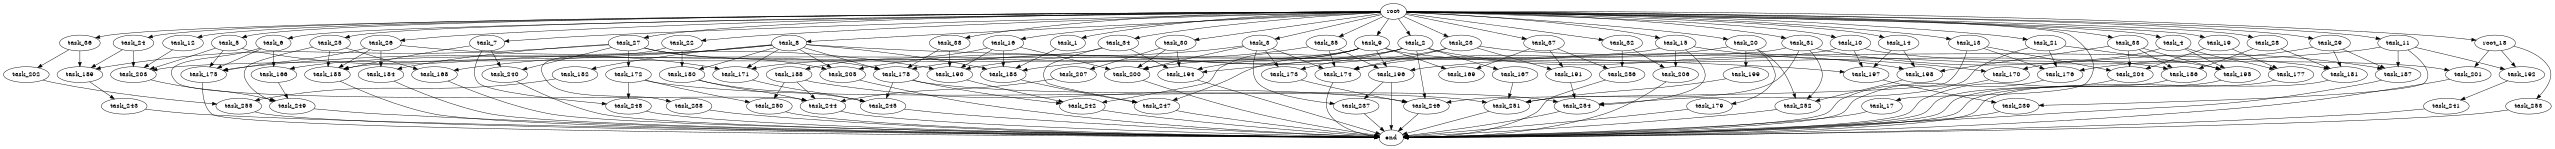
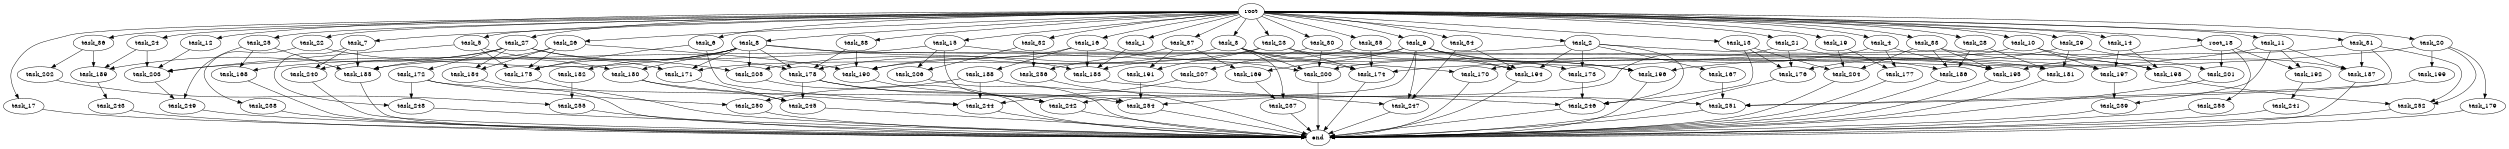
edge "root_18" -> "task_195": added
node "task_166": removed
edge "task_196" -> "task_237": now "task_169" -> "task_237"
